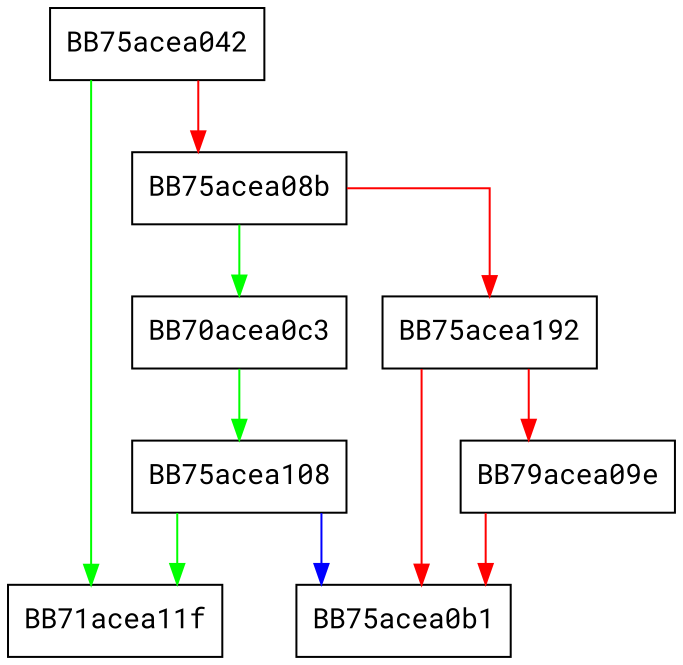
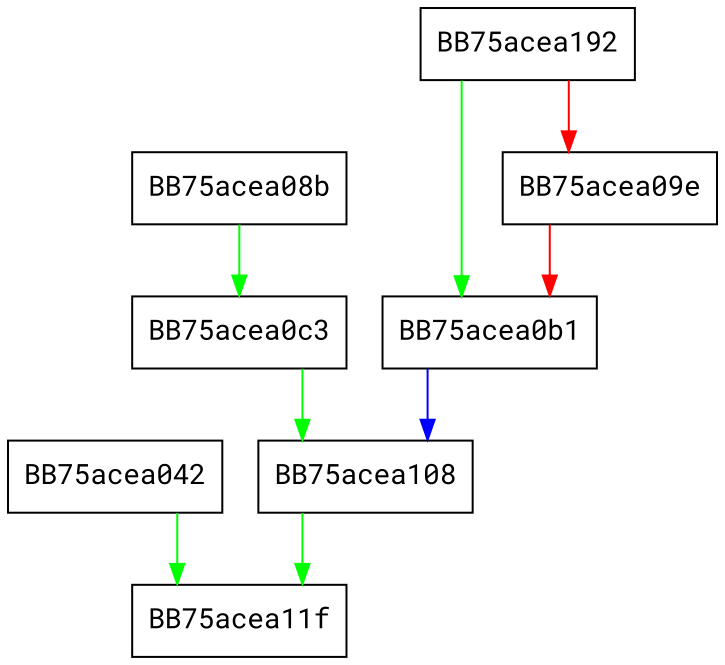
edge "BB75acea042" -> "BB75acea08b": removed
edge "BB75acea08b" -> "BB75acea192": removed
node "BB70acea0c3": label "BB70acea0c3" -> "BB75acea0c3"
edge "BB75acea192" -> "BB75acea0b1": color red -> green
node "BB79acea09e": label "BB79acea09e" -> "BB75acea09e"
edge "BB75acea108" -> "BB75acea0b1": reversed
node "BB71acea11f": label "BB71acea11f" -> "BB75acea11f"
